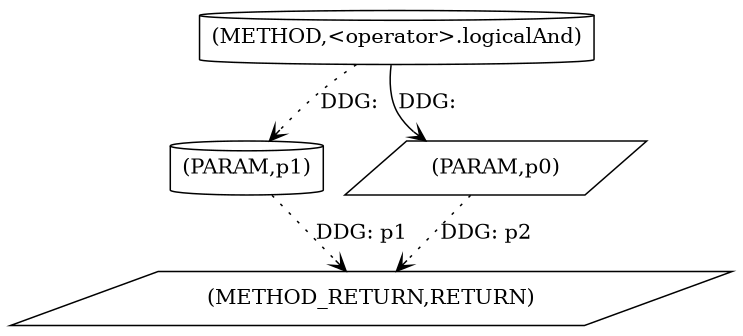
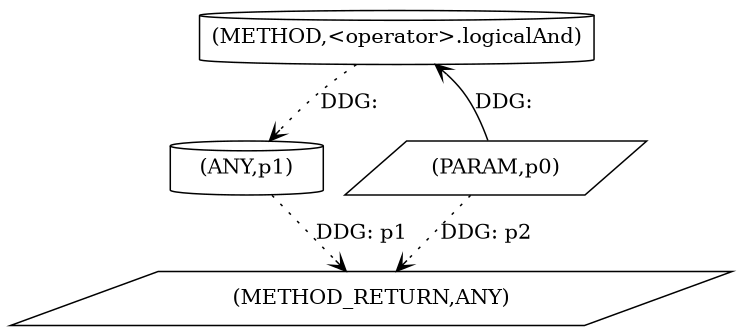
edge "(METHOD,<operator>.logicalAnd)" -> "(PARAM,p0)": reversed
node "(PARAM,p1)": label "(PARAM,p1)" -> "(ANY,p1)"
node "(METHOD_RETURN,RETURN)": label "(METHOD_RETURN,RETURN)" -> "(METHOD_RETURN,ANY)"
